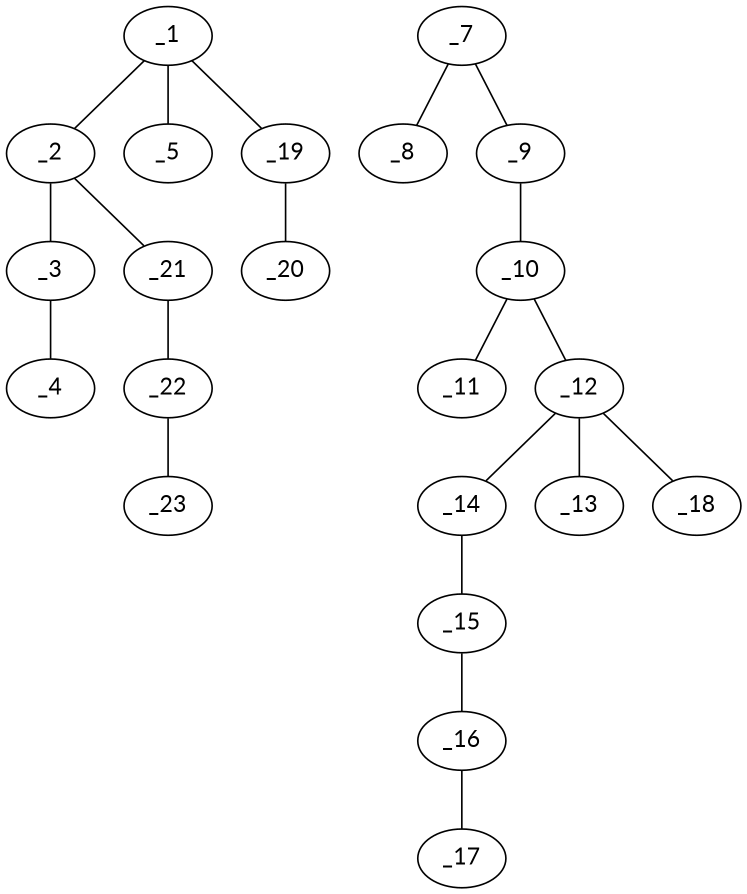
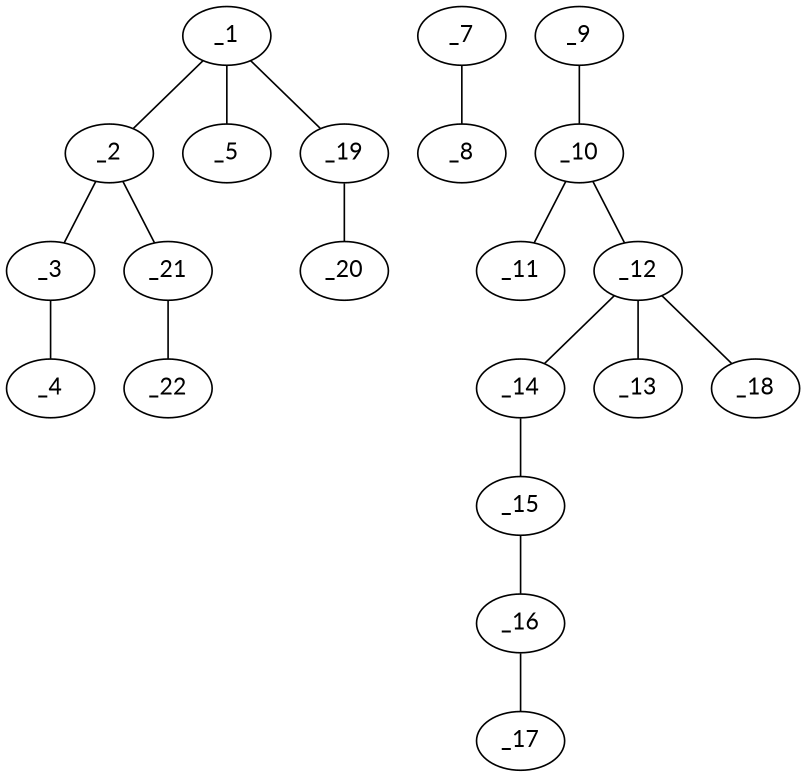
edge "_7" -- "_9": removed
node "_23": removed
